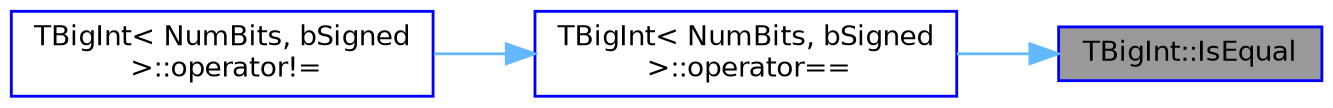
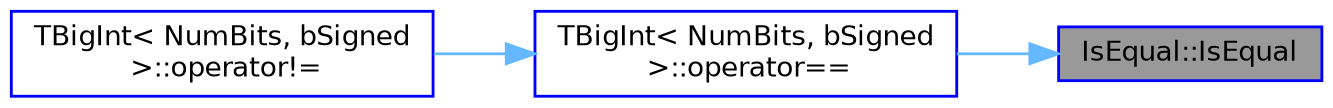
node "TBigInt::IsEqual": label "TBigInt::IsEqual" -> "IsEqual::IsEqual"
